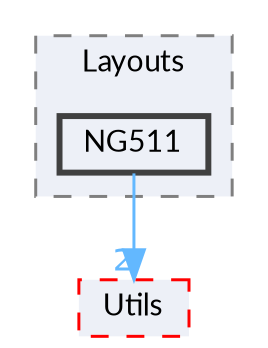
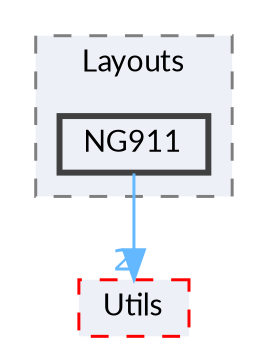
node "NG511": label "NG511" -> "NG911"
